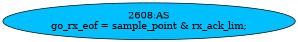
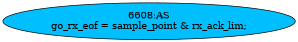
node "2608:AS go_rx_eof = sample_point & rx_ack_lim;": label "2608:AS go_rx_eof = sample_point & rx_ack_lim;" -> "6608:AS go_rx_eof = sample_point & rx_ack_lim;"
